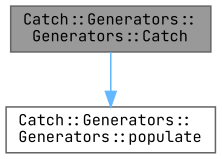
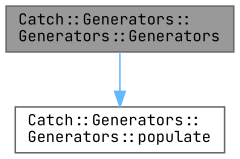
node "Catch::Generators:: Generators::Catch": label "Catch::Generators:: Generators::Catch" -> "Catch::Generators:: Generators::Generators"
